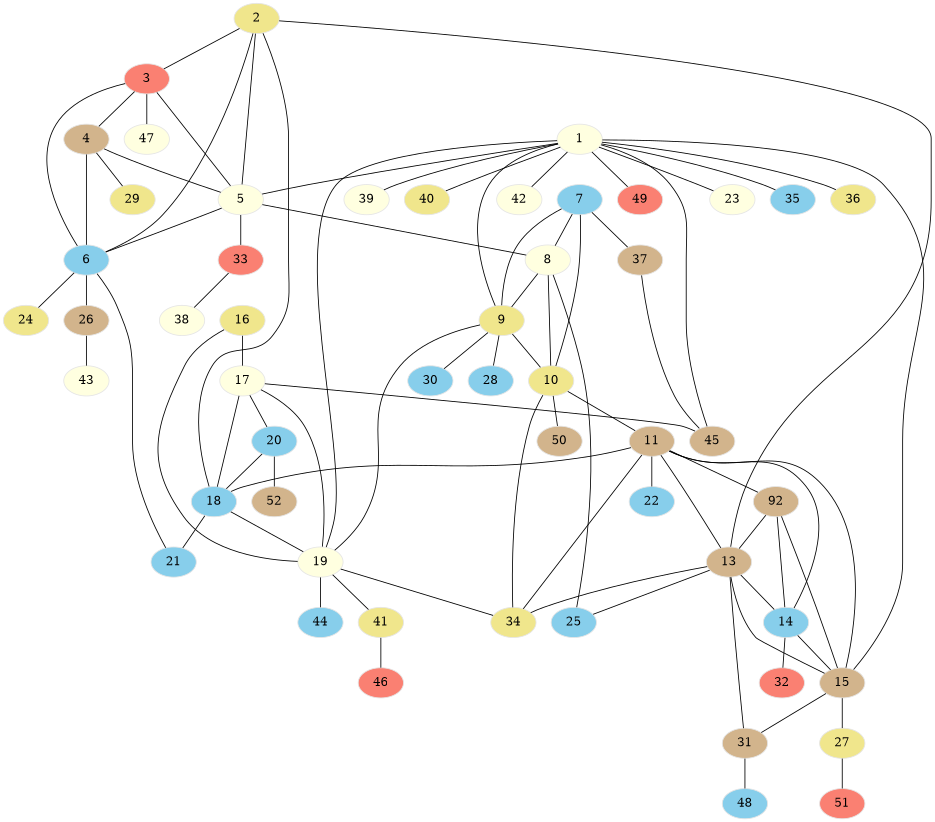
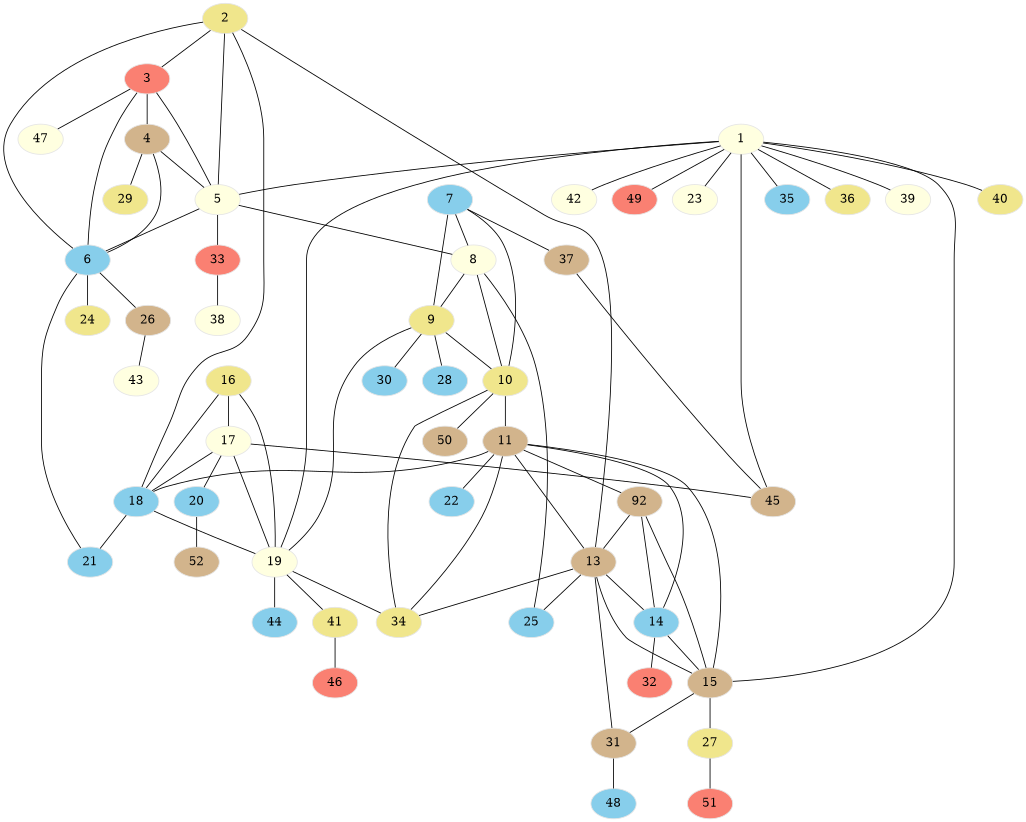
edge "1" -- "9": removed
edge "20" -- "18": now "16" -- "18"
